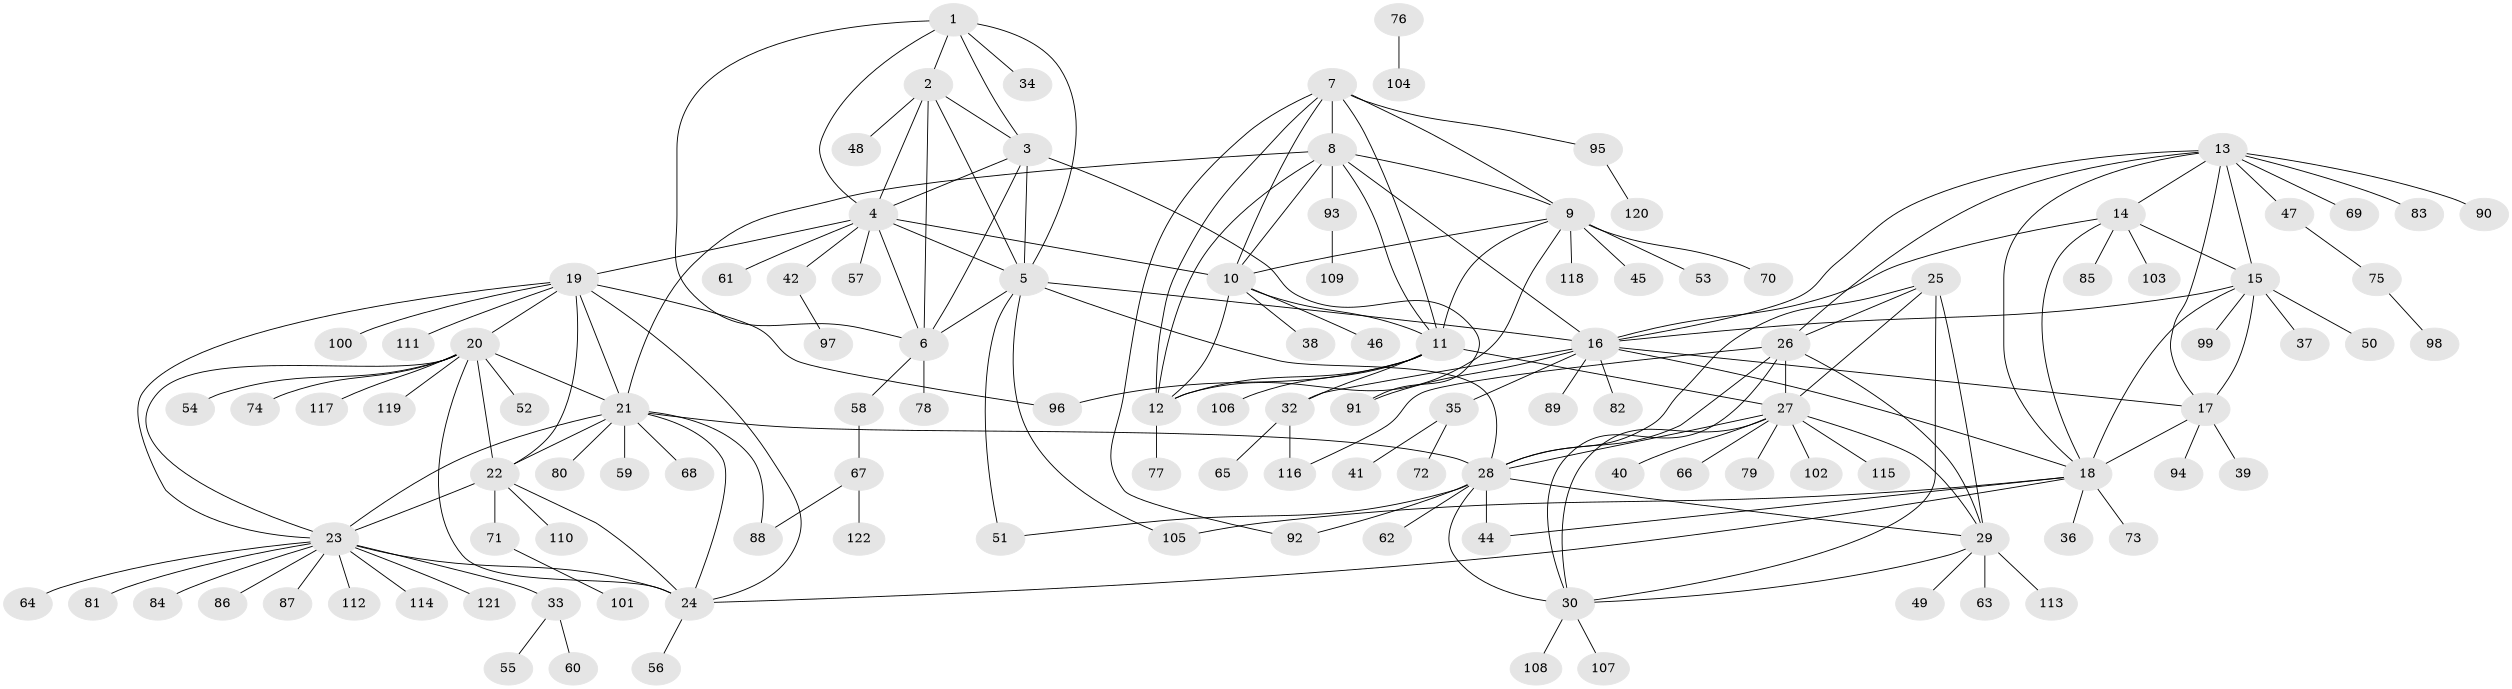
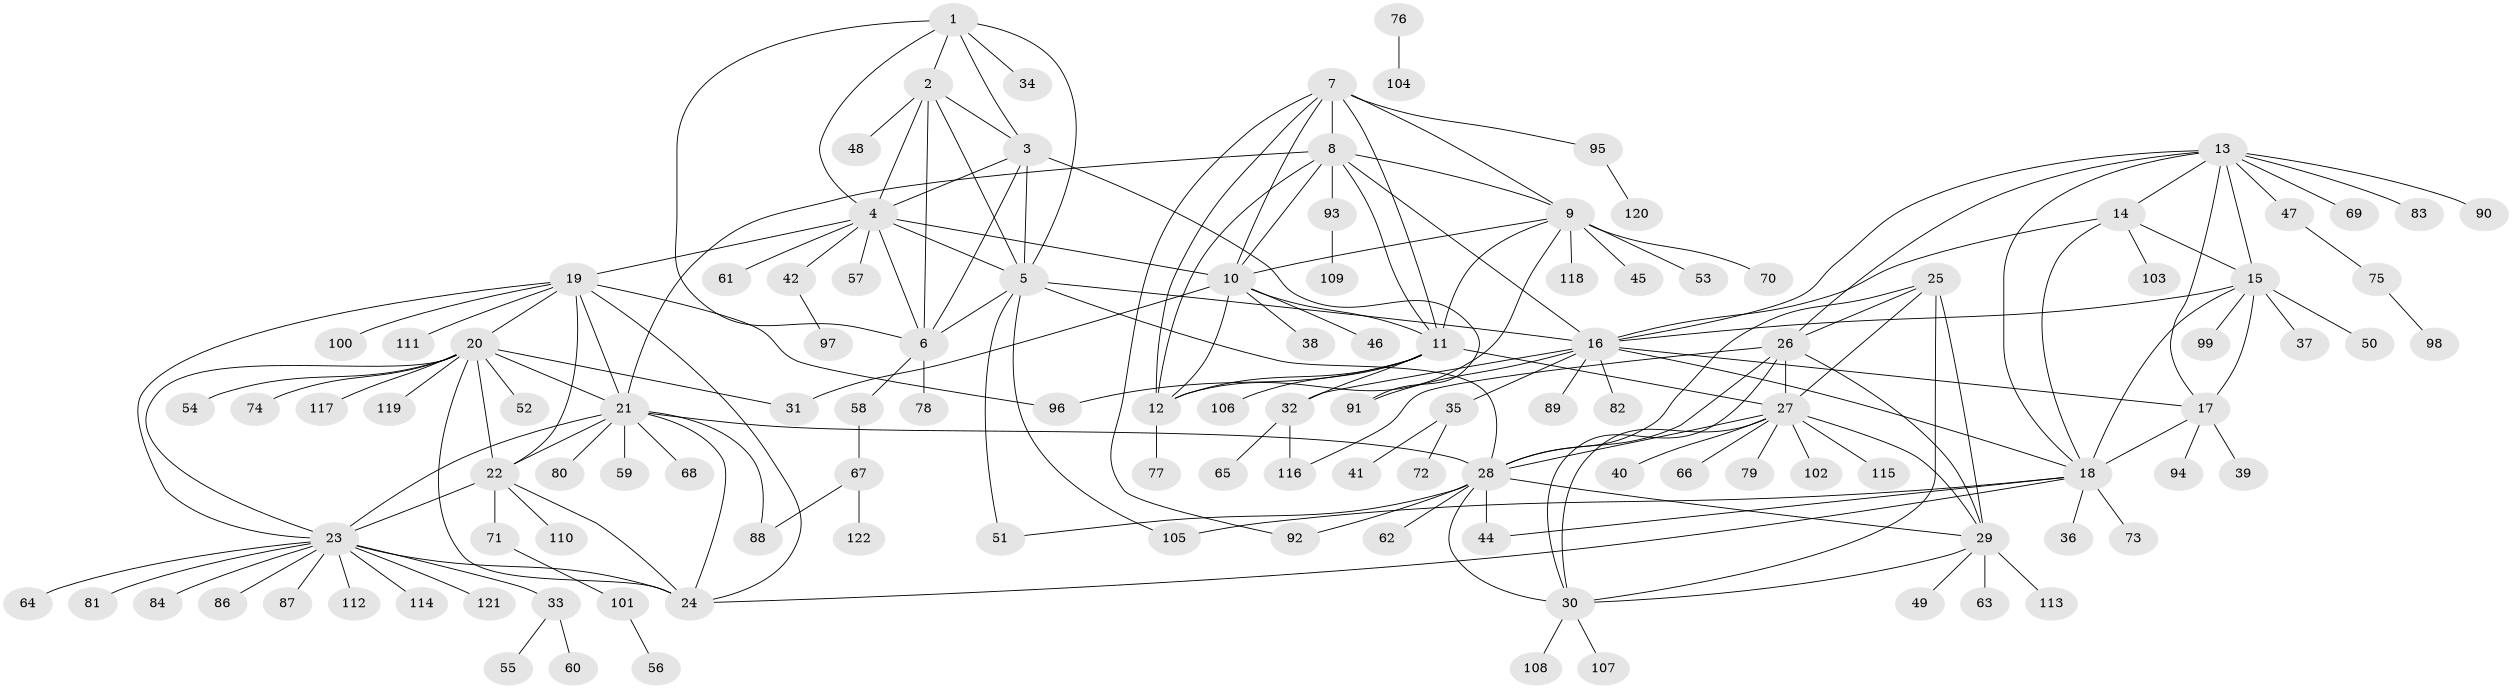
node "85": removed
node "31": added
edge "24" -- "56": now "101" -- "56"
